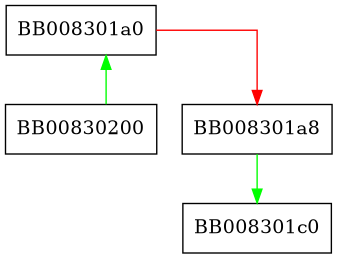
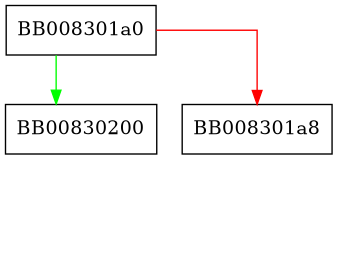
edge "BB00830200" -> "BB008301a0": reversed
node "BB008301c0": removed
